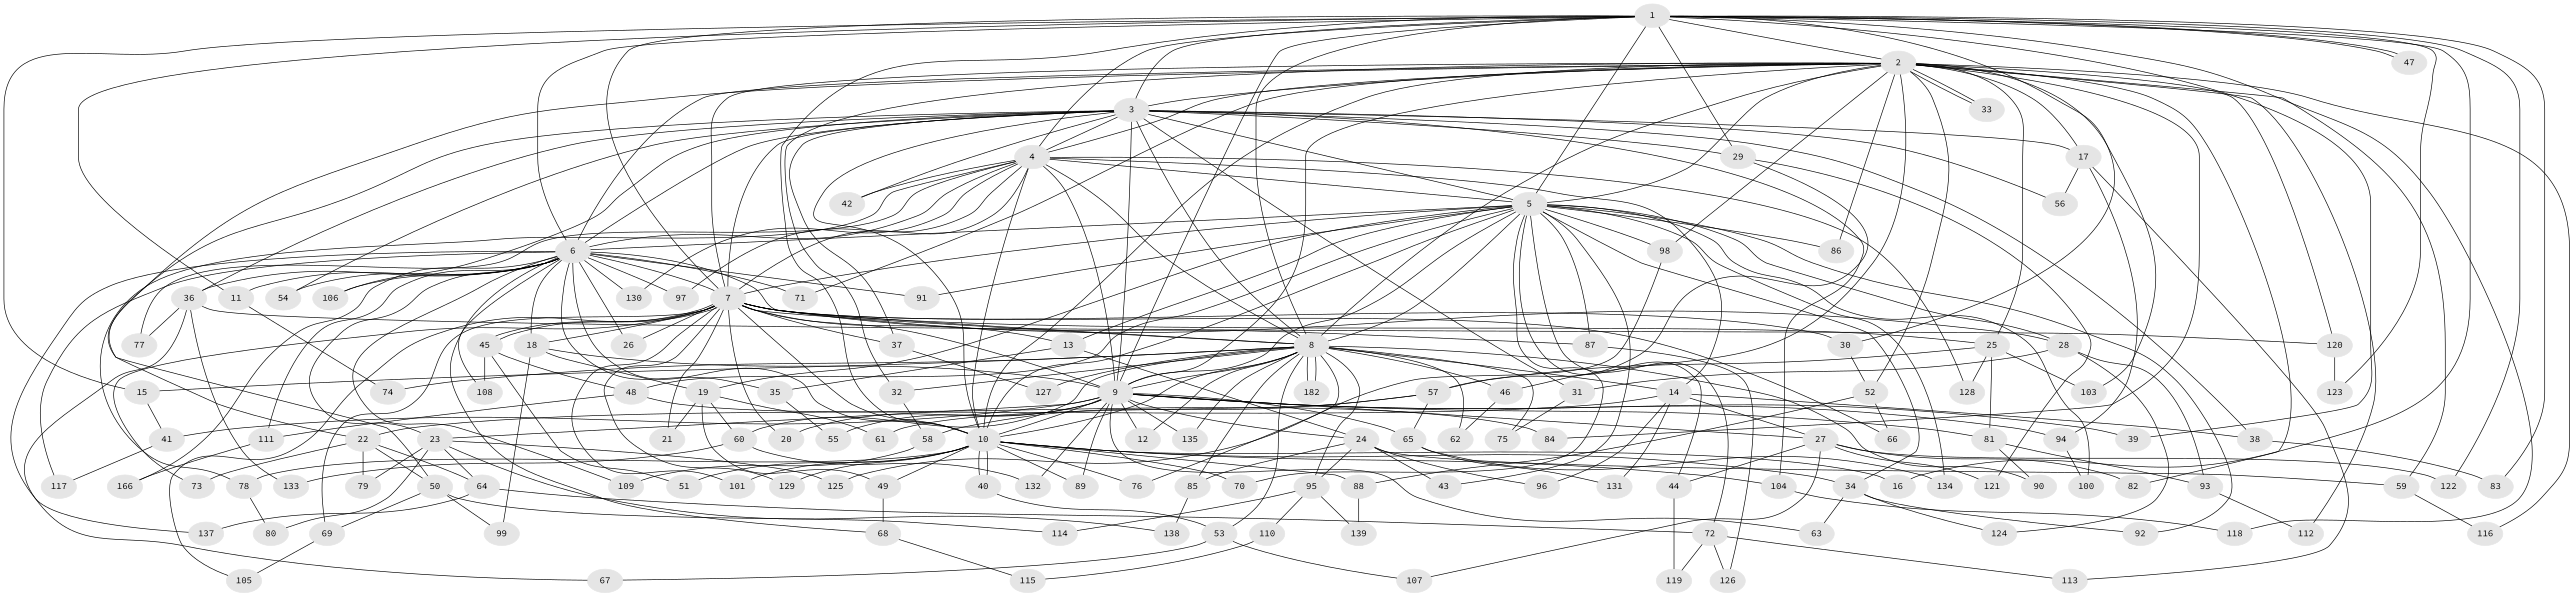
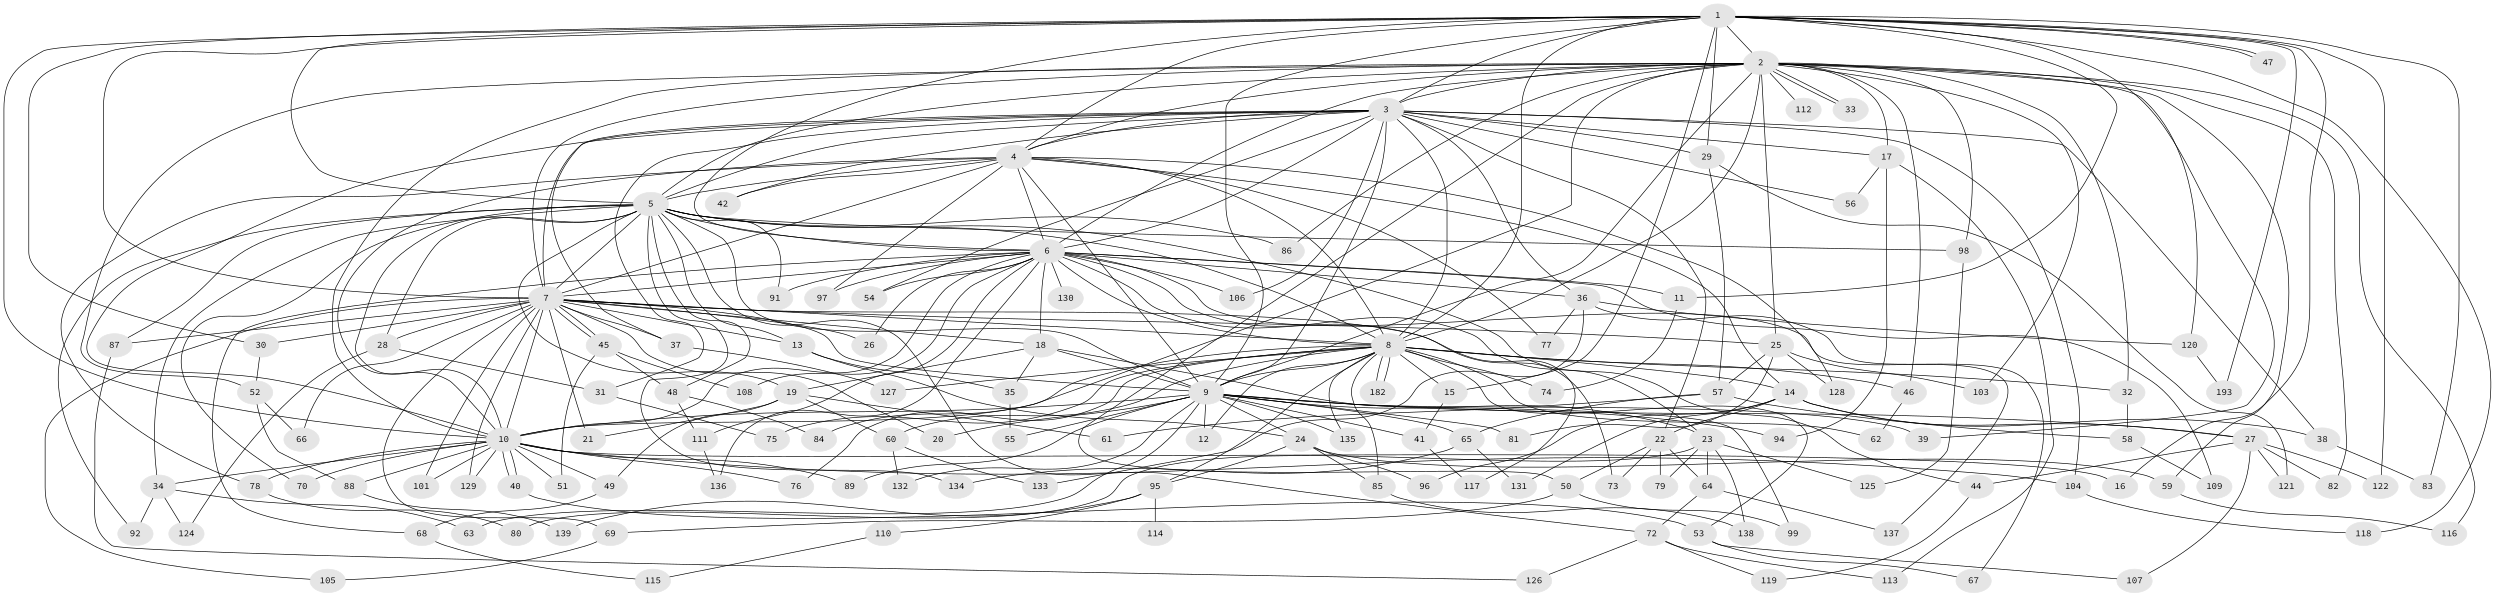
edge "4" -- "130": removed
node "71": removed
edge "6" -- "35": now "18" -- "35"
node "123": label "123" -> "193"
node "166": label "166" -> "136"
node "43": removed
node "90": removed
node "100": removed
node "93": removed
edge "50" -- "114": removed
